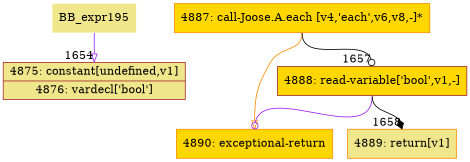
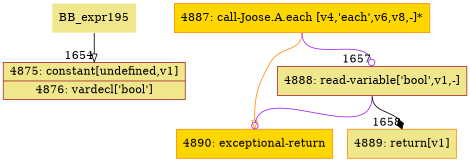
edge "BB_expr195" -> "4875: constant[undefined,v1]": color purple -> black
edge "4887: call-Joose.A.each [v4,'each',v6,v8,-]*" -> "4888: read-variable['bool',v1,-]": color black -> purple
node "4888: read-variable['bool',v1,-]": fillcolor gold -> khaki
